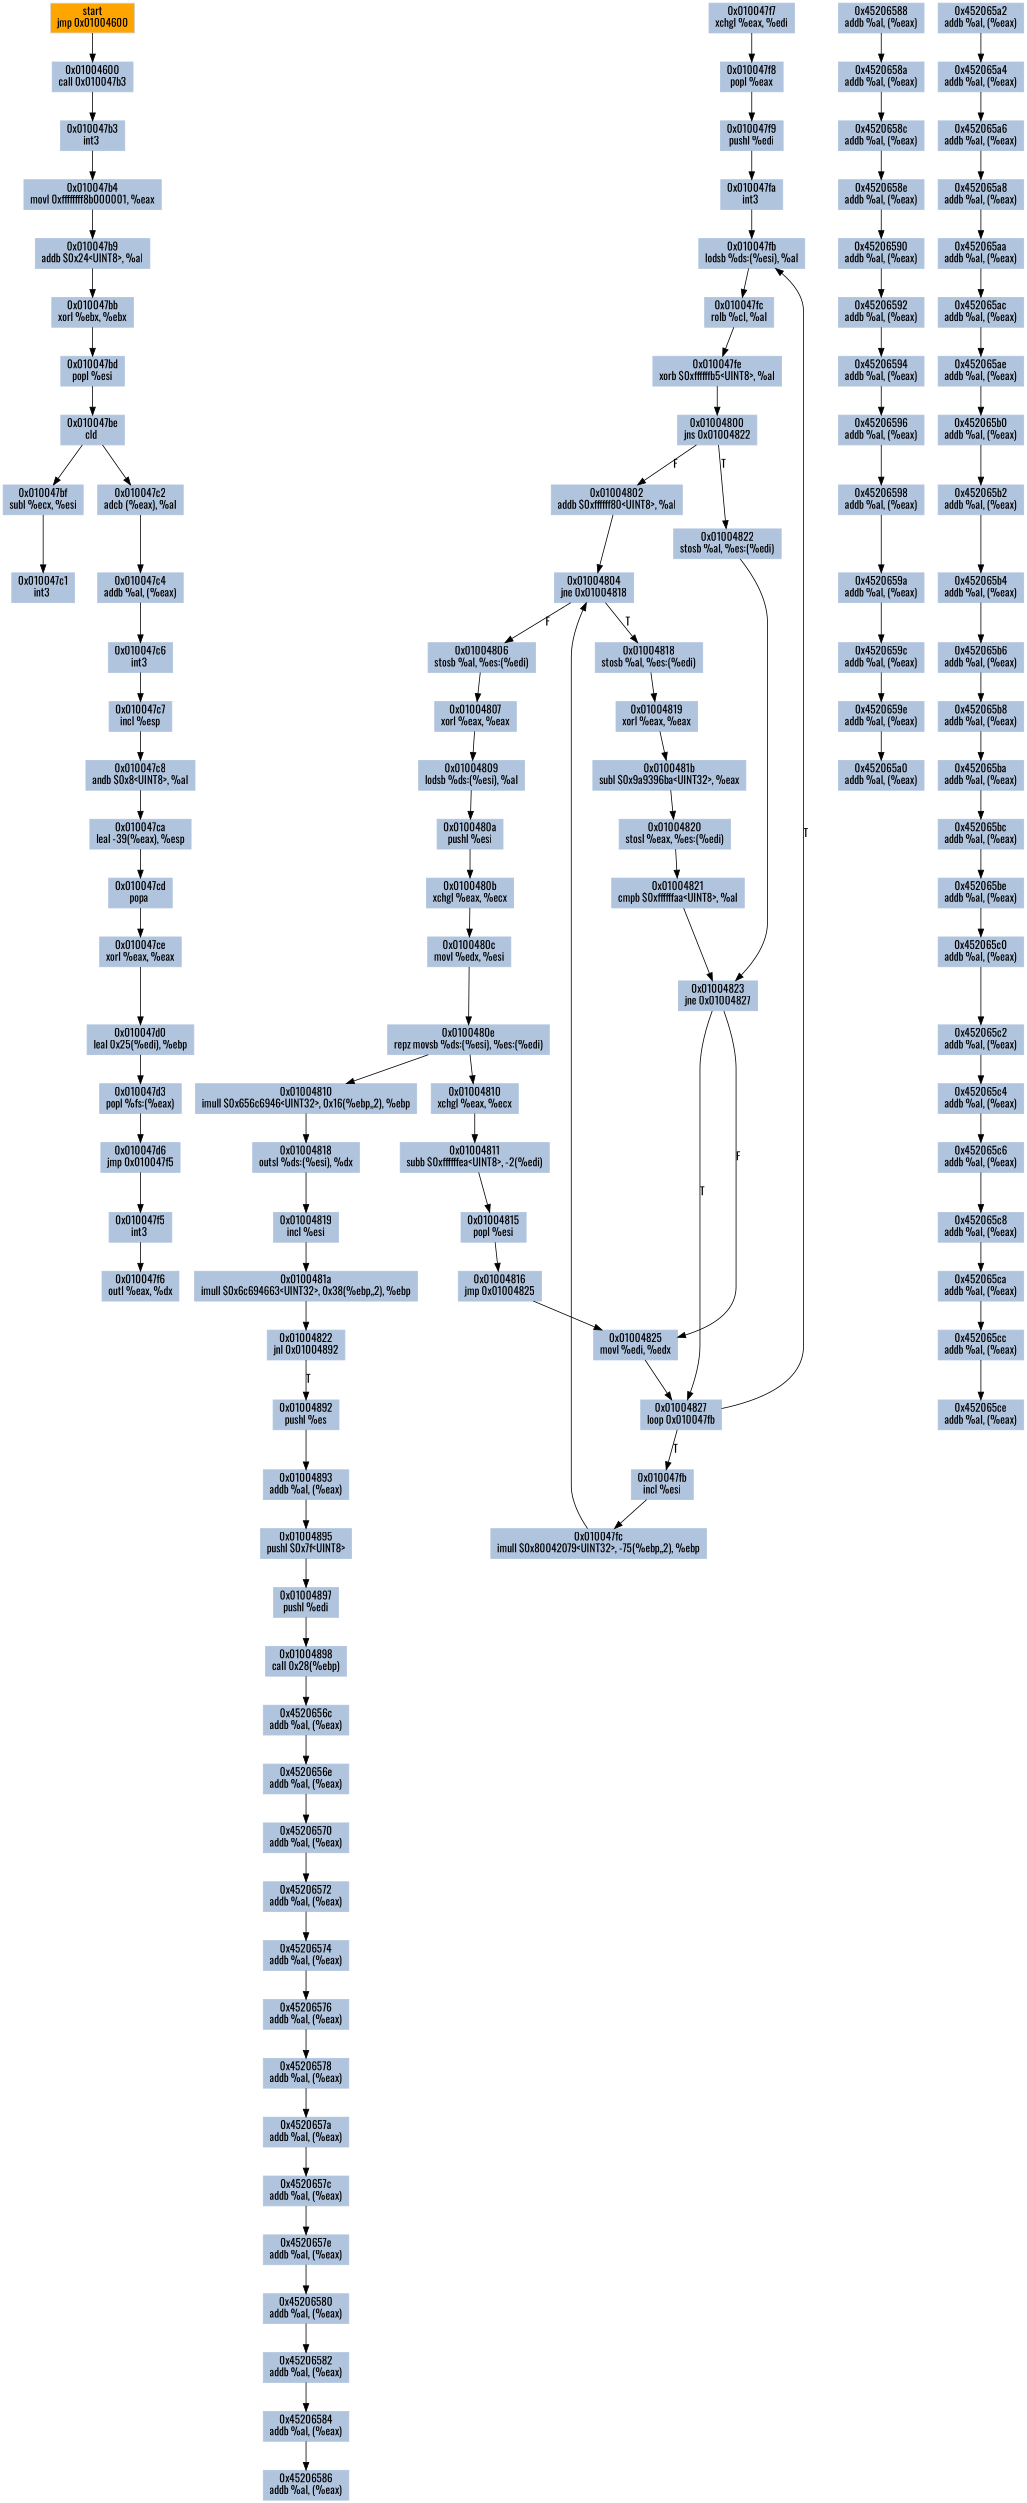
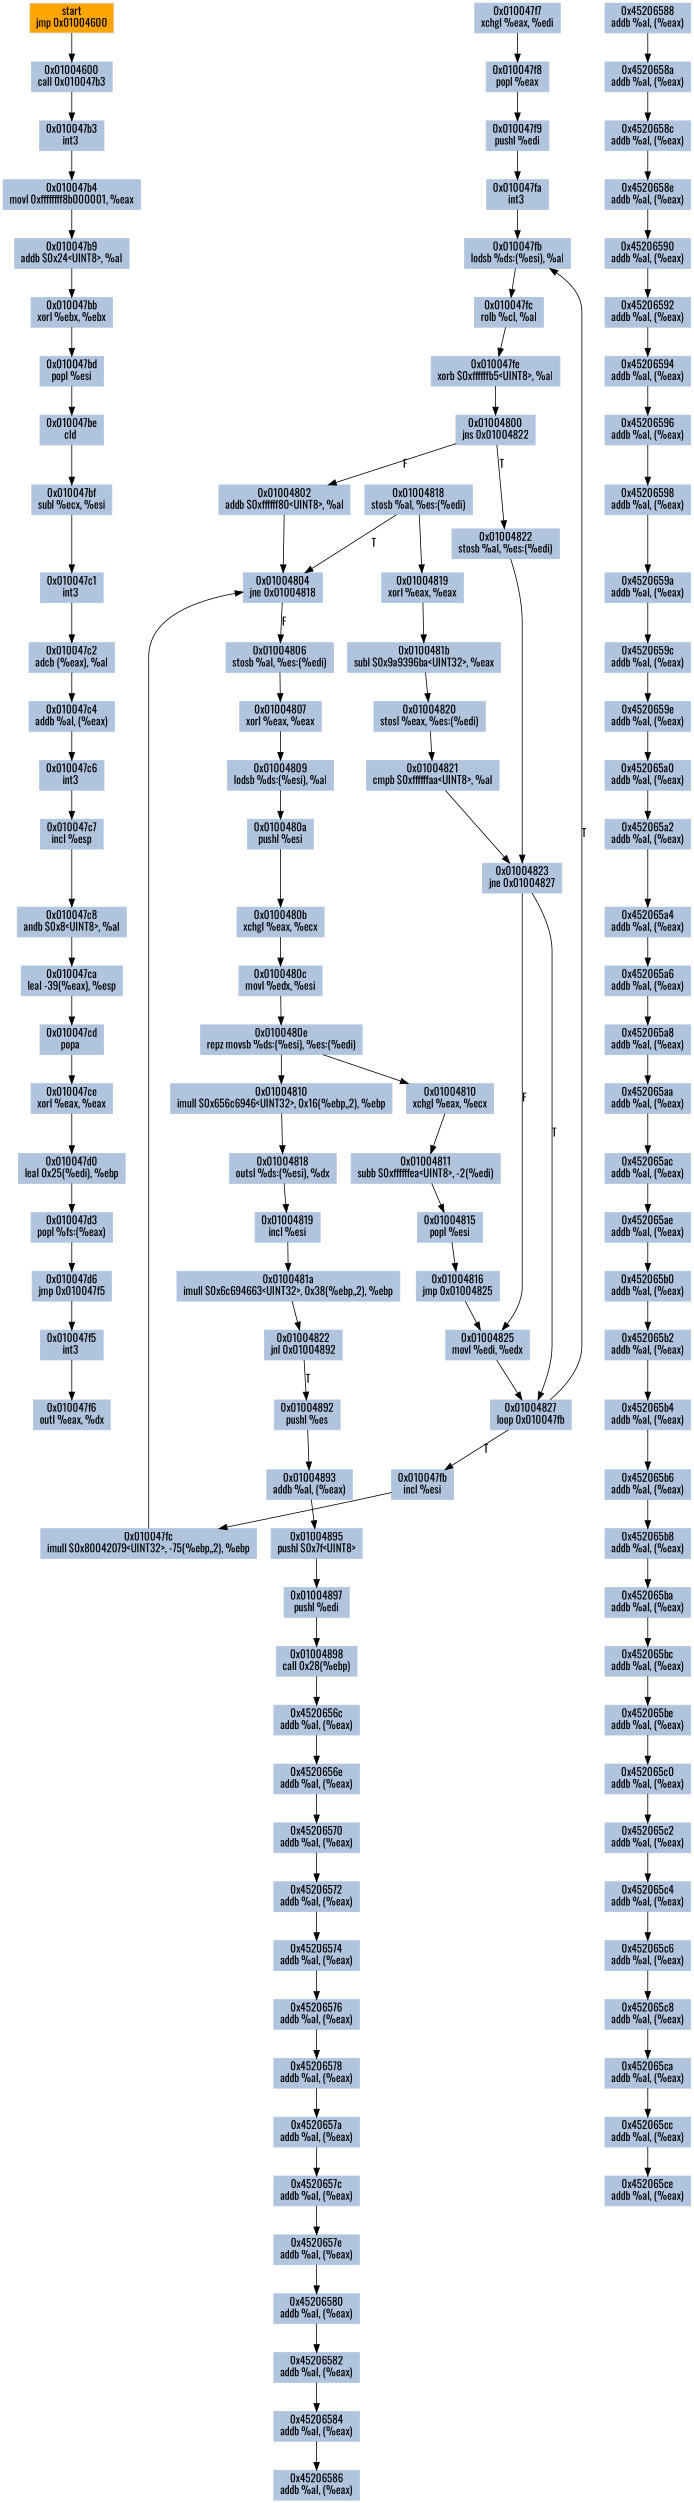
edge "0x010047be cld" -> "0x010047c2 adcb (%eax), %al": now "0x010047c1 int3" -> "0x010047c2 adcb (%eax), %al"
edge "0x01004804 jne 0x01004818" -> "0x01004818 stosb %al, %es:(%edi)": reversed
edge "0x452065a0 addb %al, (%eax)" -> "0x452065a2 addb %al, (%eax)": added
